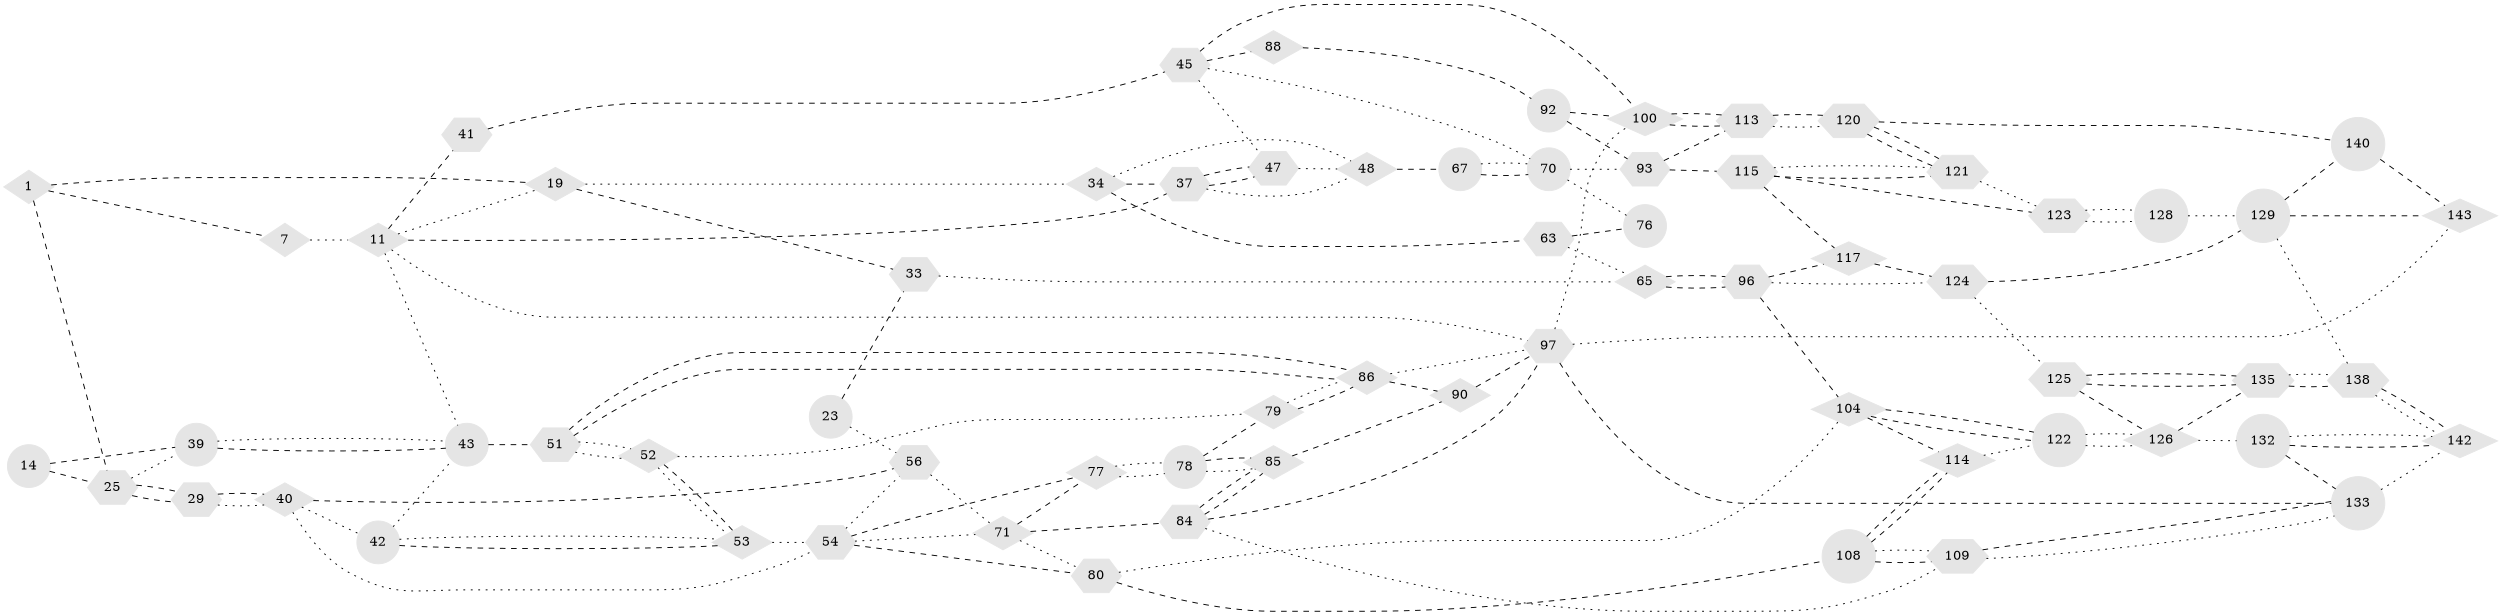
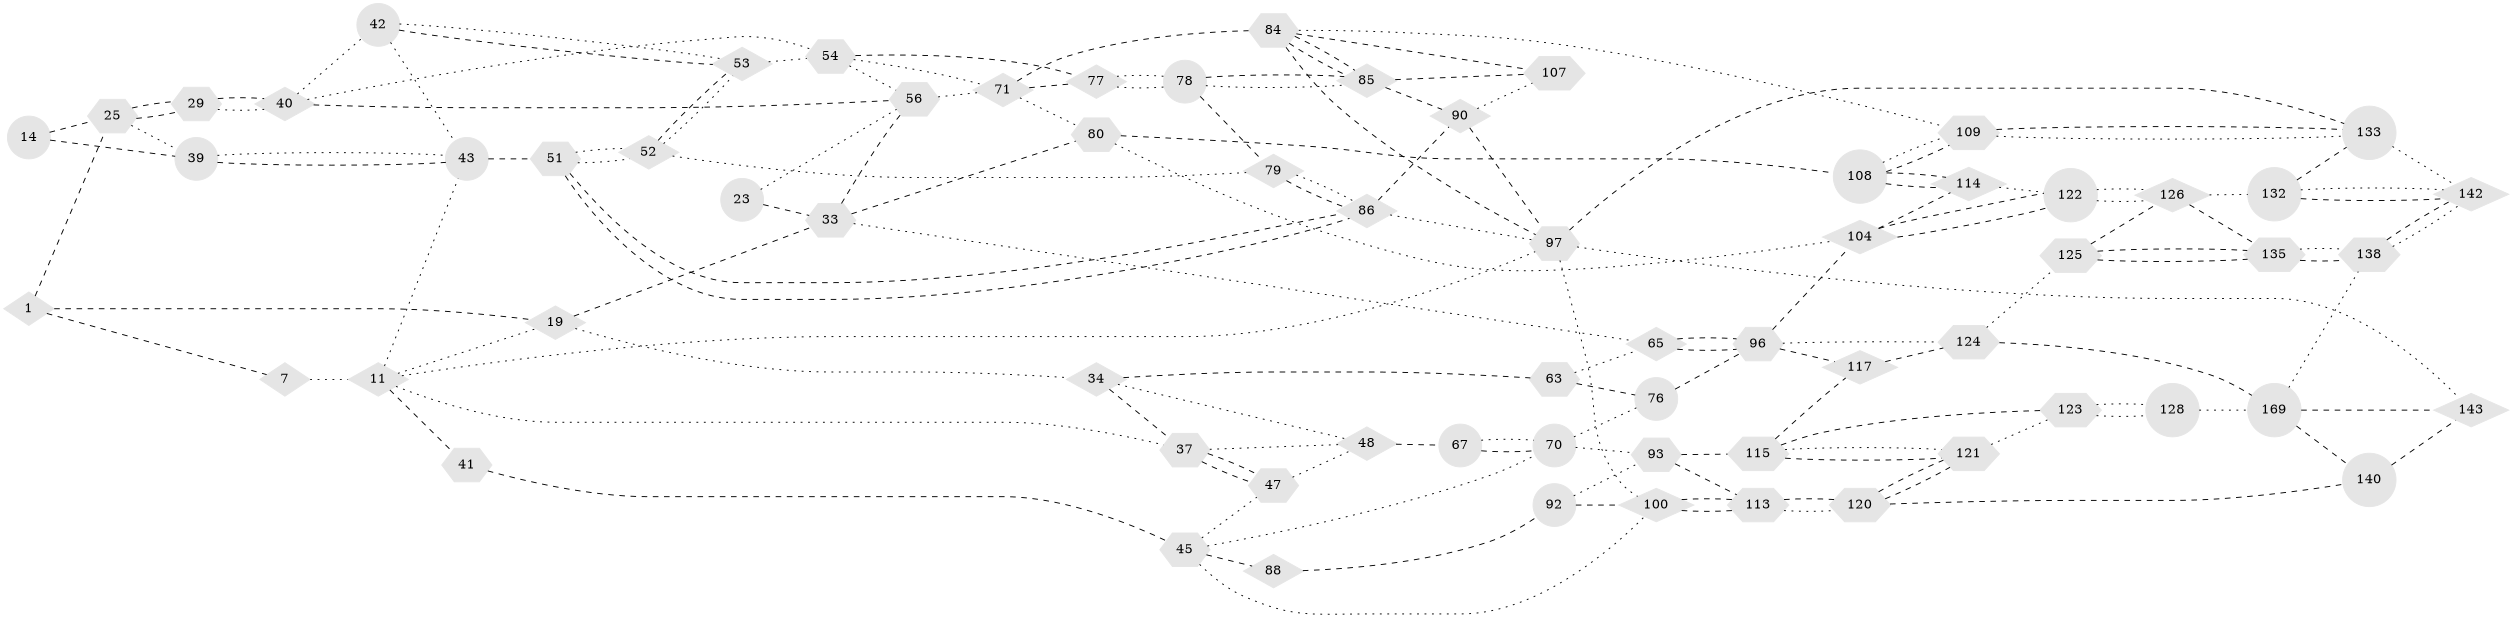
edge "45" -- "100": style dashed -> dotted
node "107": added
edge "92" -- "93": style dashed -> dotted
edge "56" -- "33": added
node "129": label "129" -> "169"
edge "37" -- "11": style dashed -> dotted
edge "96" -- "76": added
edge "54" -- "80": now "33" -- "80"
